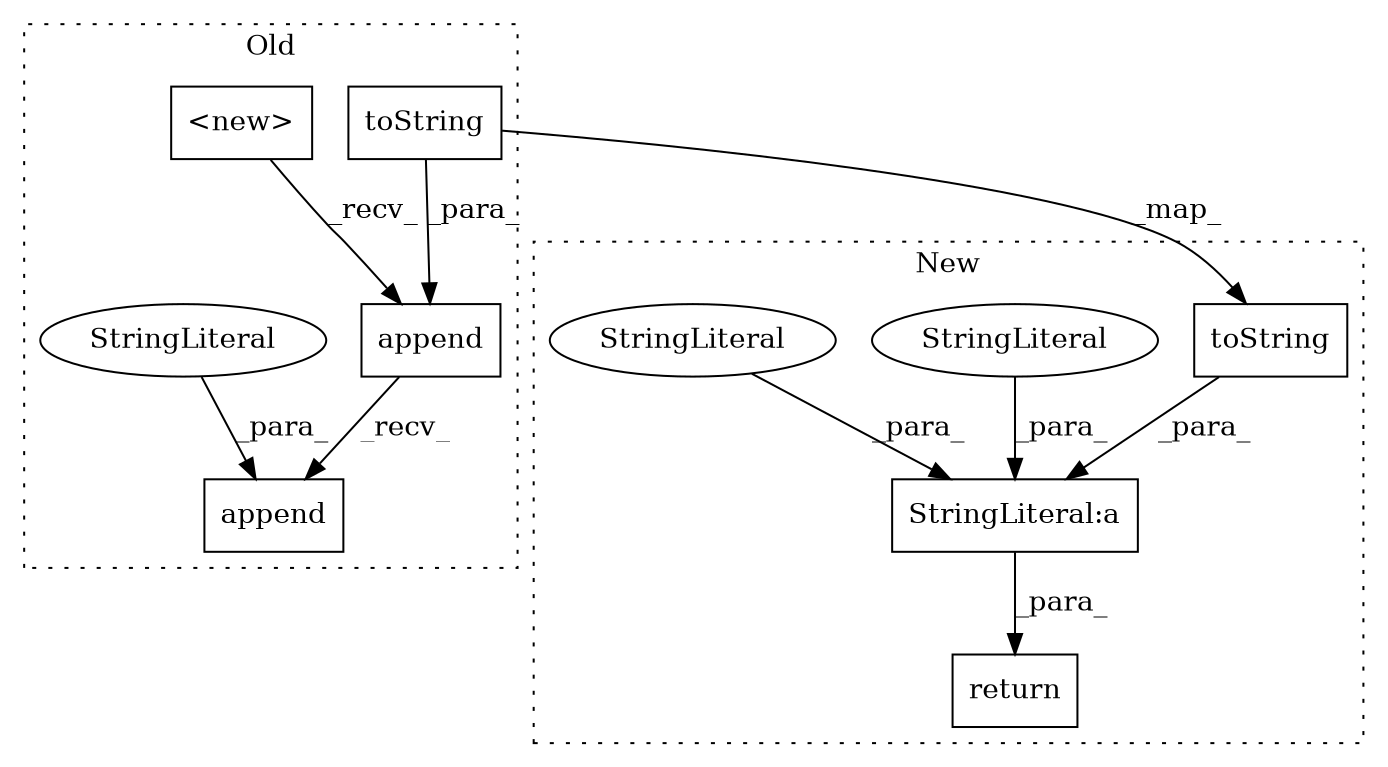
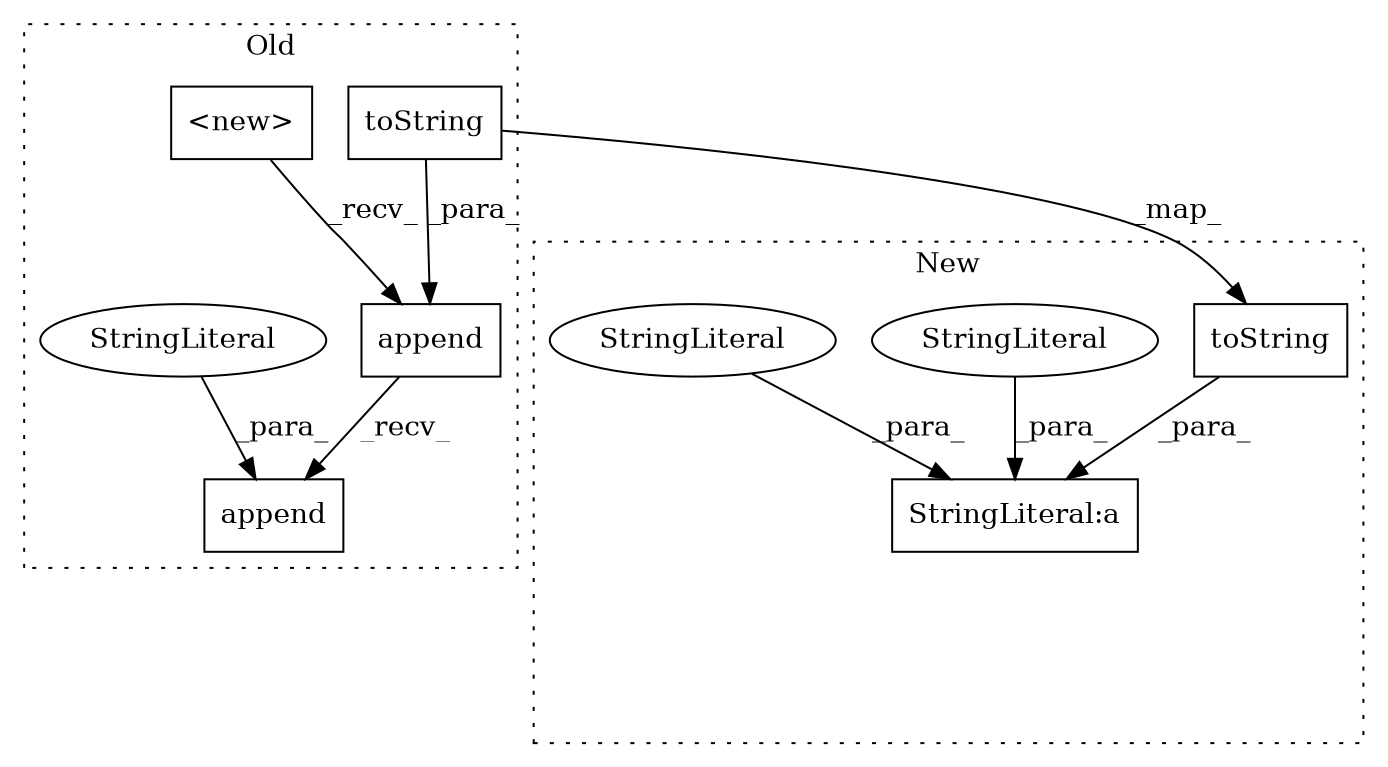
node "return": removed
